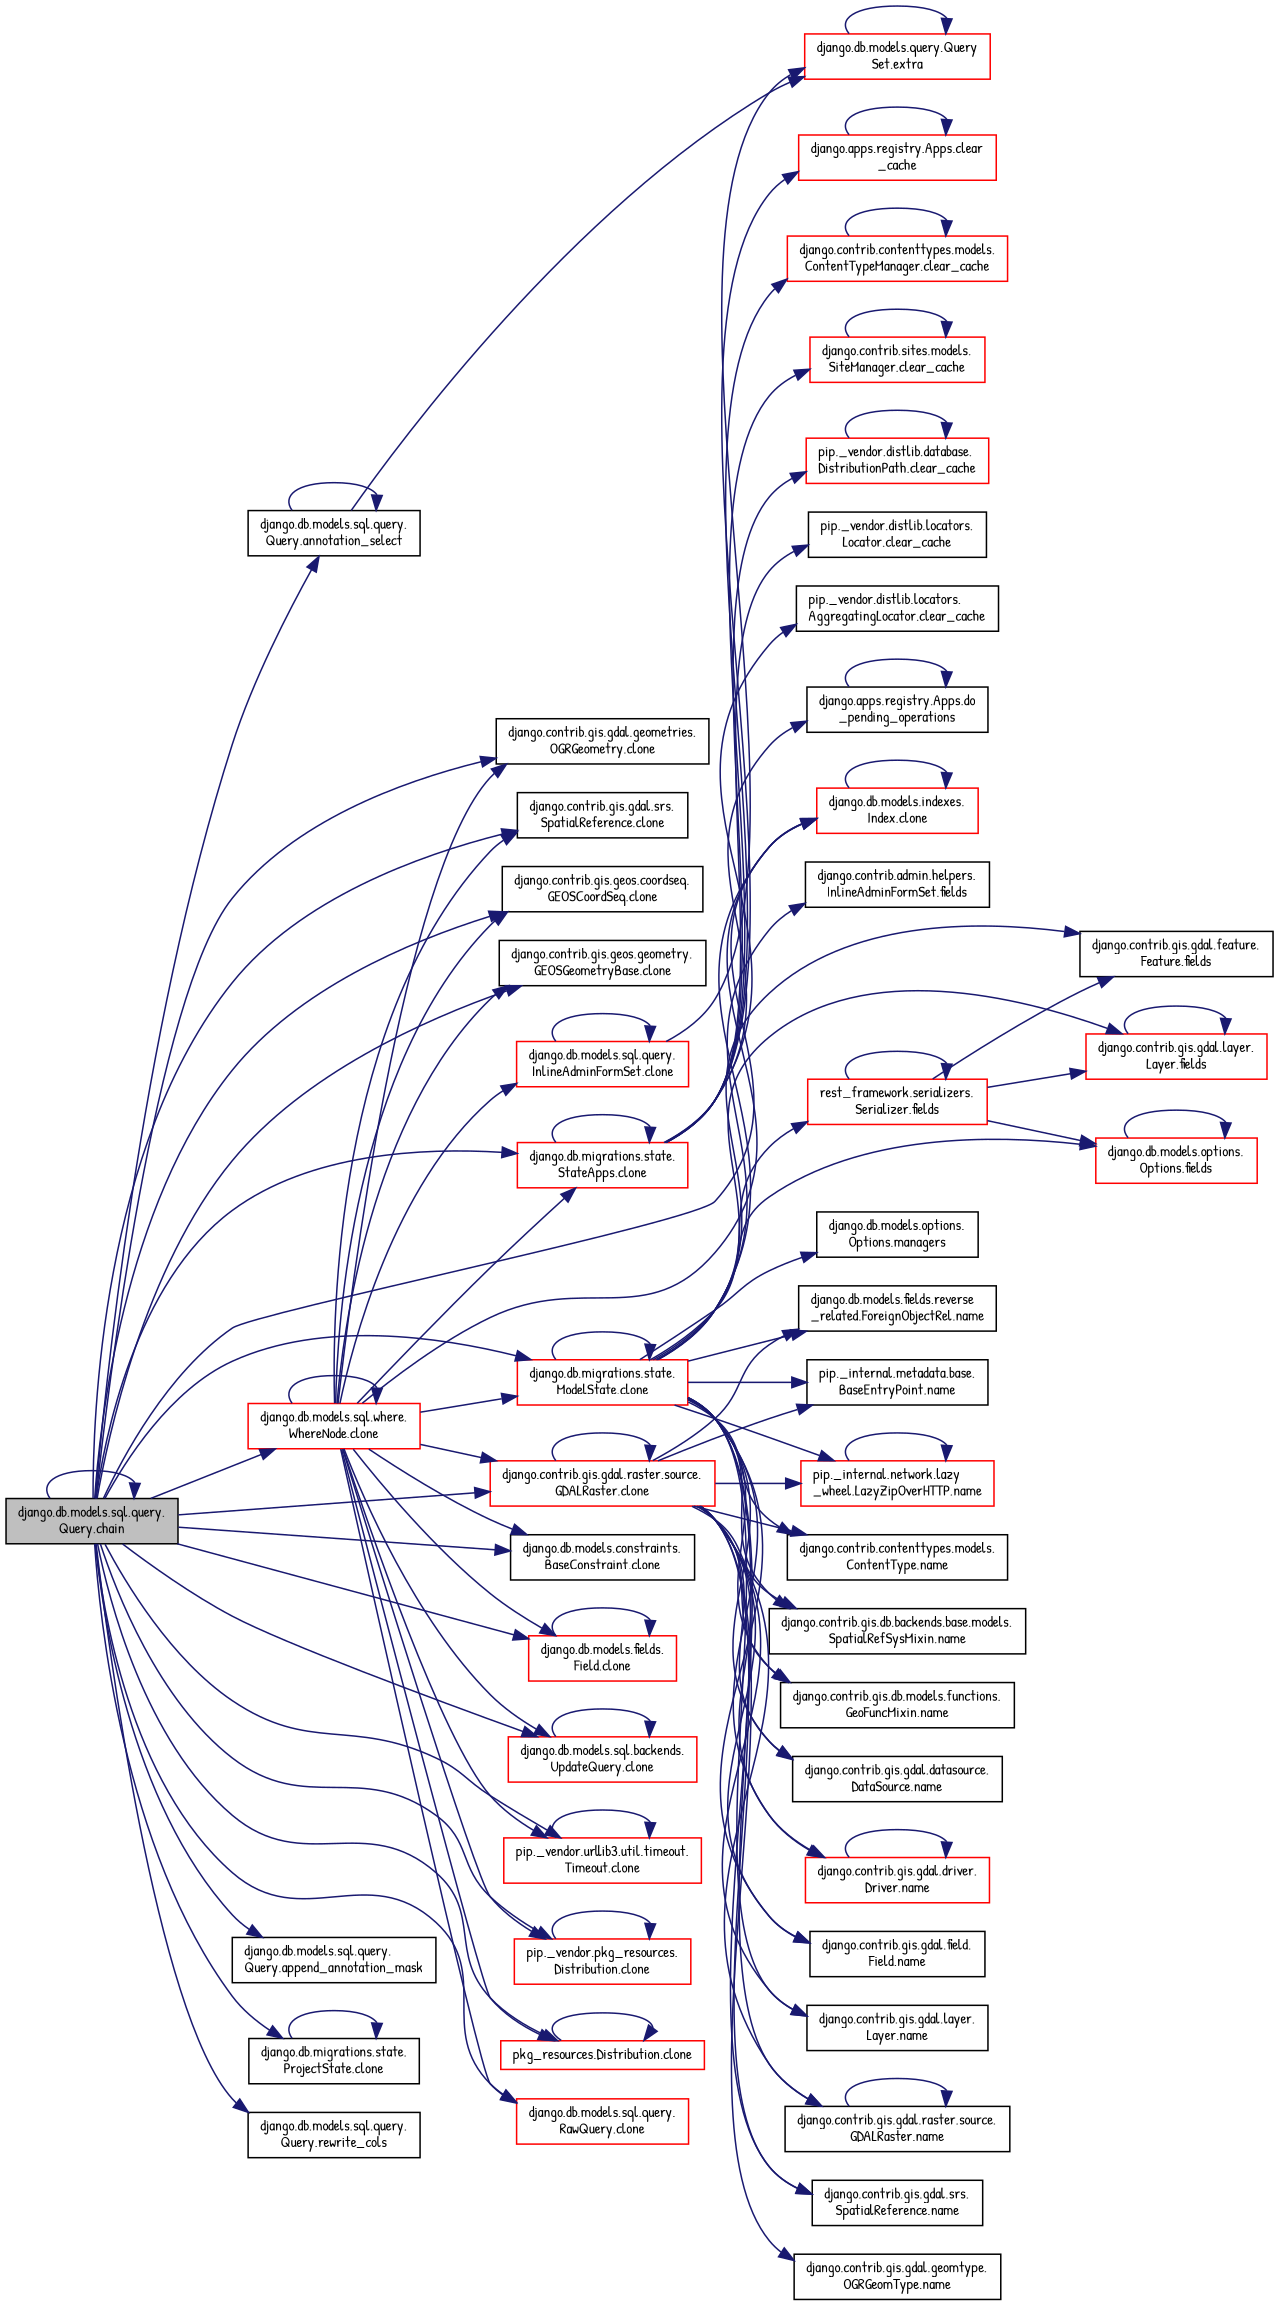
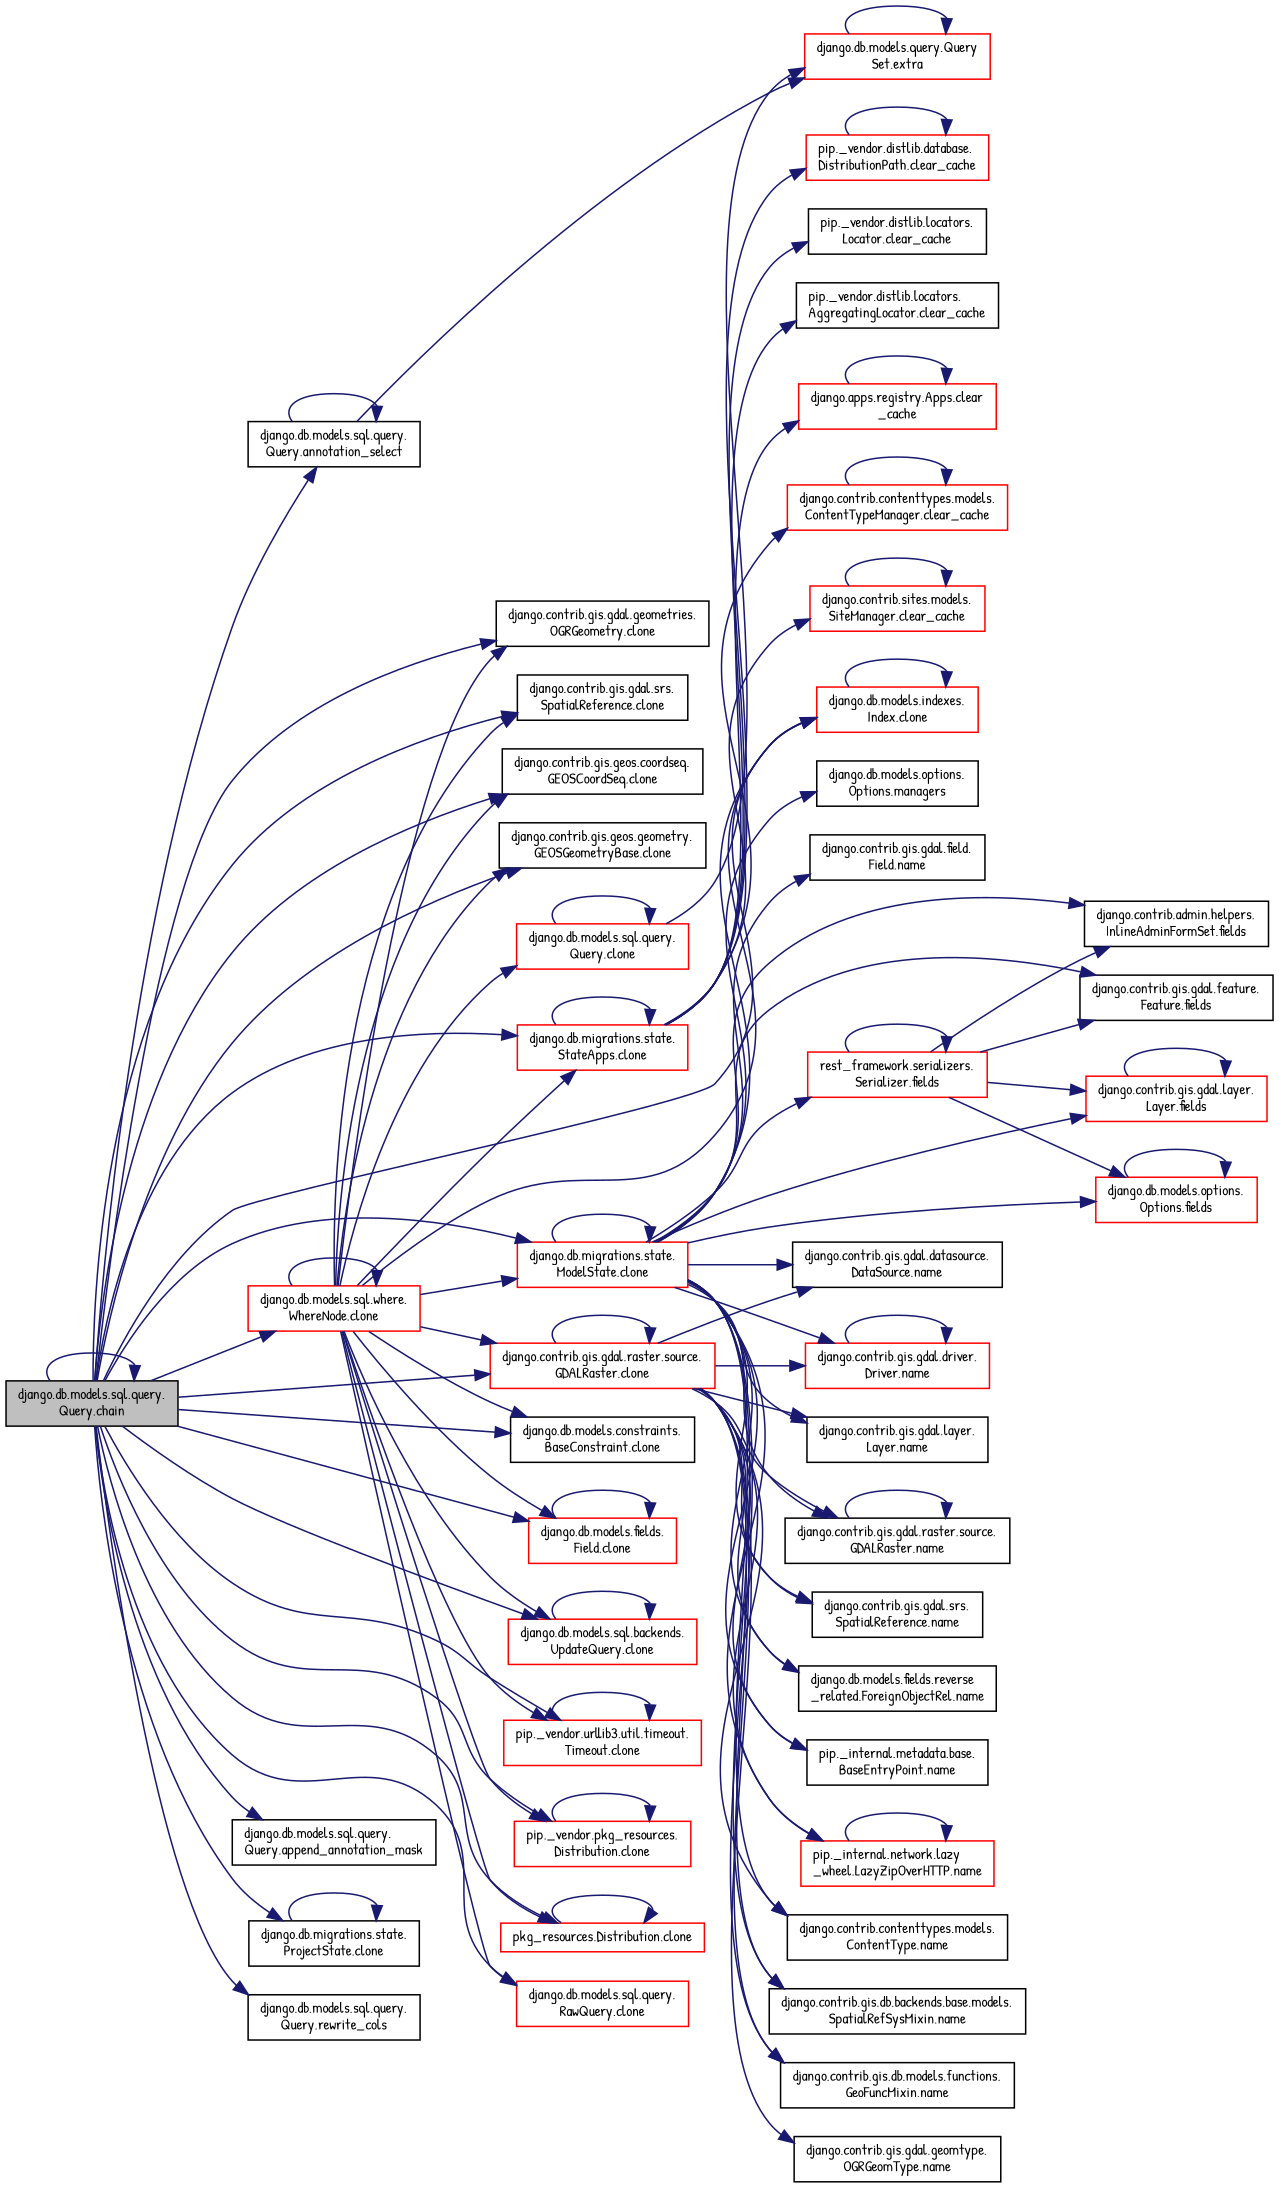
node "django.apps.registry.Apps.do _pending_operations": removed
edge "rest_framework.serializers. Serializer.fields" -> "django.contrib.admin.helpers. InlineAdminFormSet.fields": added
node "django.db.models.sql.query. InlineAdminFormSet.clone": label "django.db.models.sql.query. InlineAdminFormSet.clone" -> "django.db.models.sql.query. Query.clone"
edge "django.contrib.gis.gdal.raster.source. GDALRaster.clone" -> "django.contrib.gis.gdal.field. Field.name": removed
